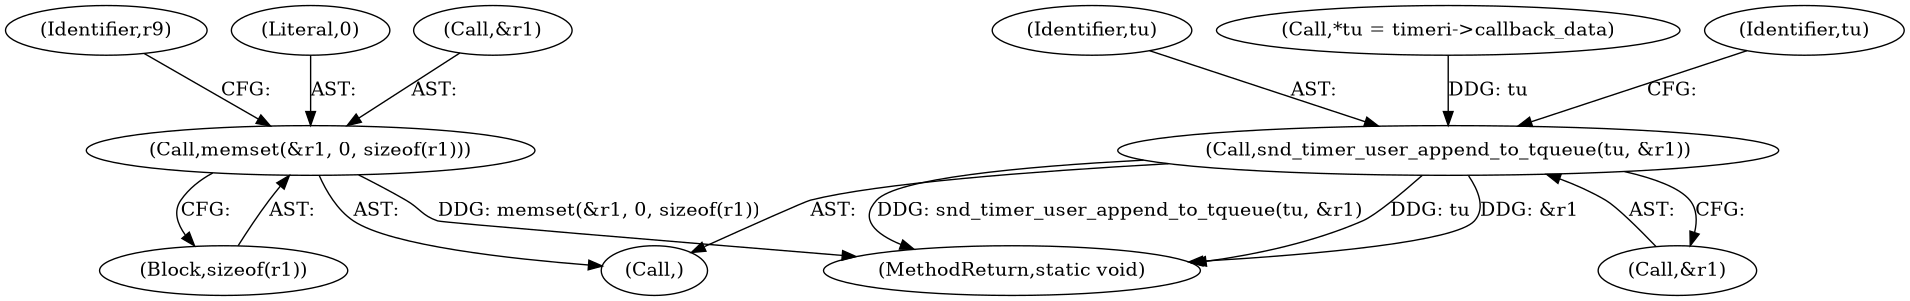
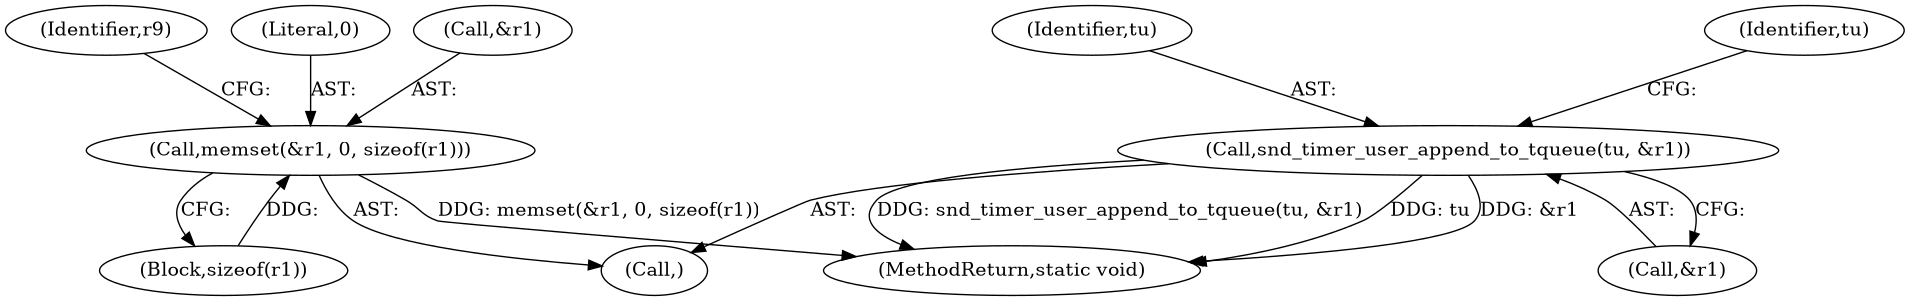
node "(Call,*tu = timeri->callback_data)": removed
edge "(Block,sizeof(r1))" -> "(Call,memset(&r1, 0, sizeof(r1)))": label "AST: " -> "DDG: "
